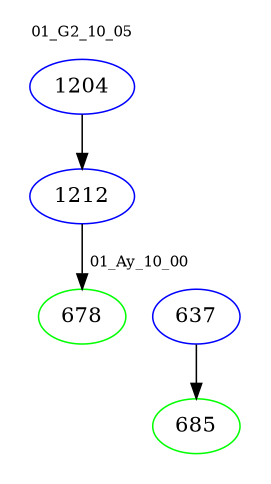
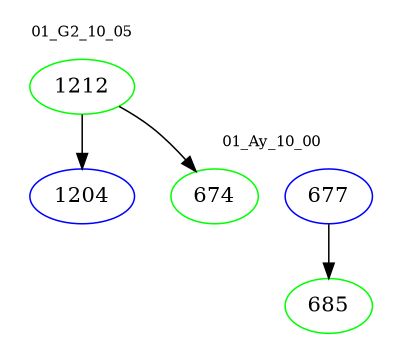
edge "1204" -> "1212": reversed
node "1212": color blue -> green
node "678": label "678" -> "674"
node "637": label "637" -> "677"
